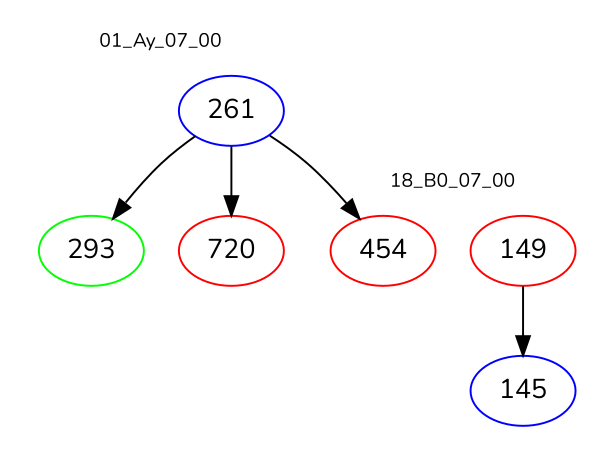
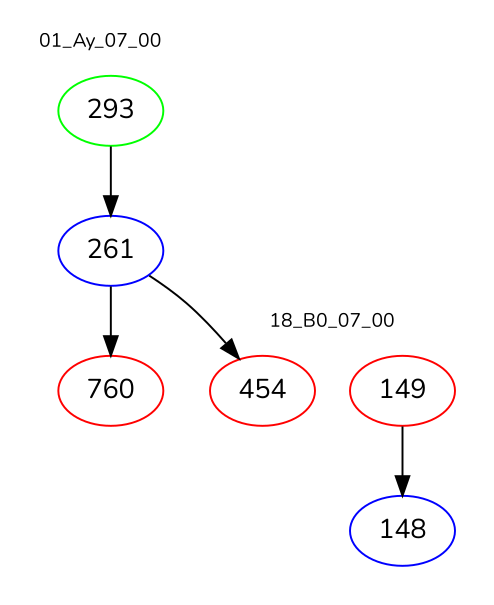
edge "261" -> "293": reversed
node "720": label "720" -> "760"
node "145": label "145" -> "148"
